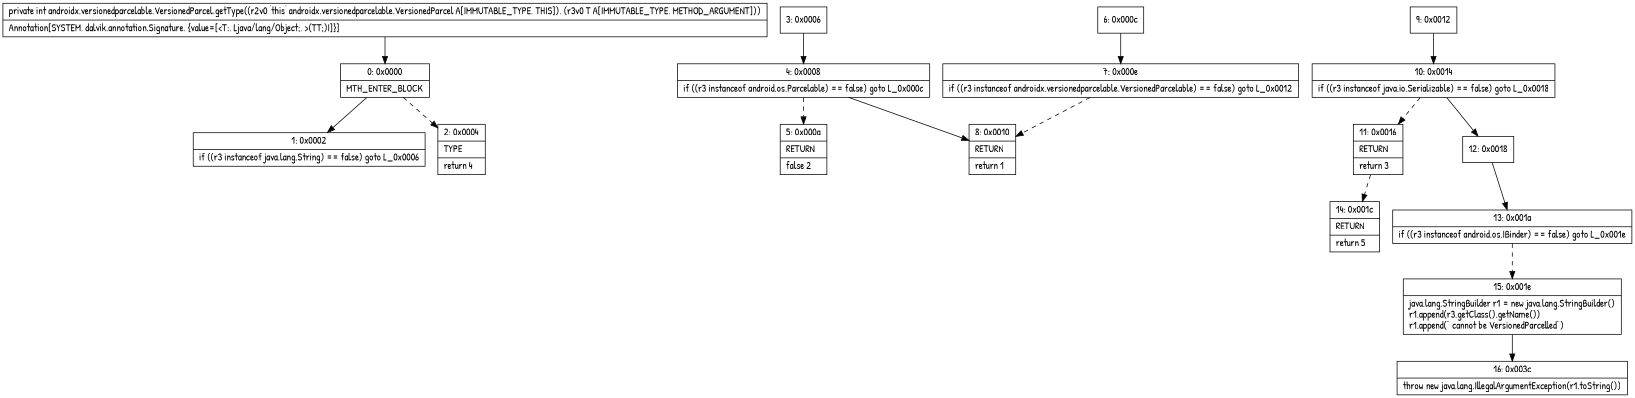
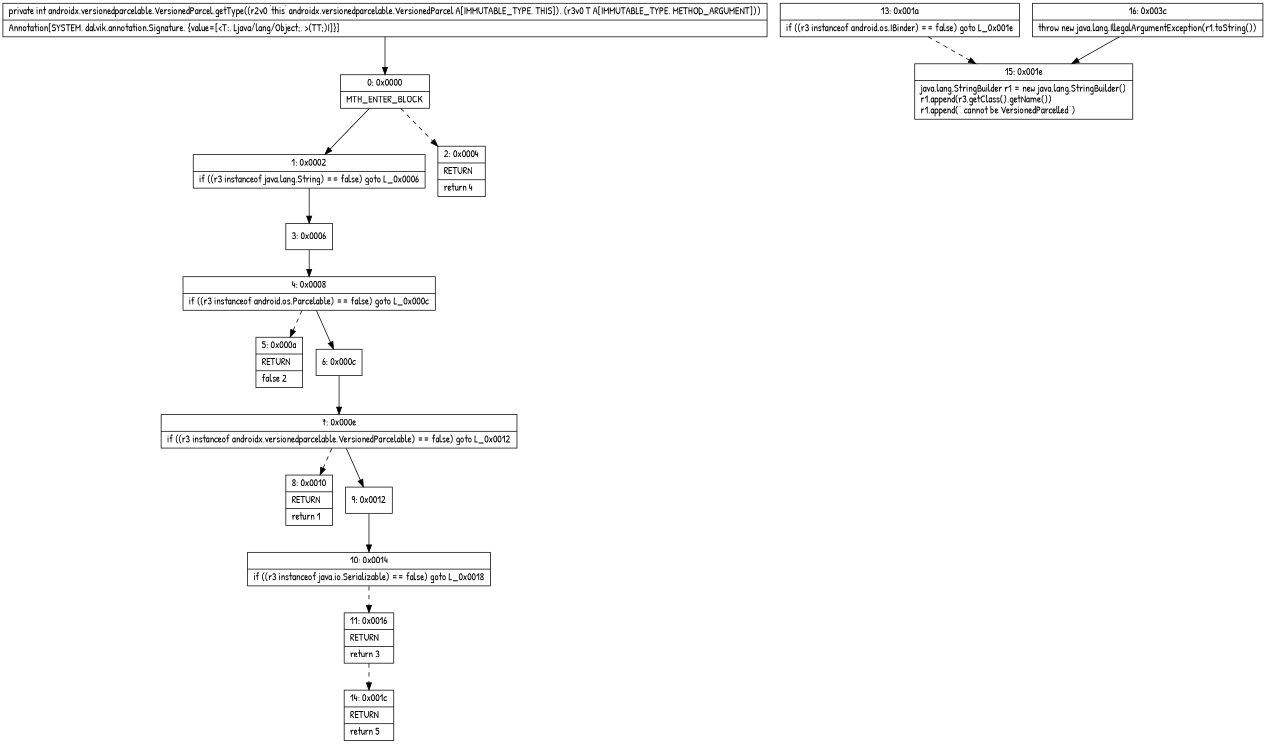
edge "4: 0x0008" -> "8: 0x0010": now "4: 0x0008" -> "6: 0x000c"
node "2: 0x0004": text "TYPE" -> "RETURN"
node "12: 0x0018": removed
edge "1: 0x0002" -> "3: 0x0006": added
edge "15: 0x001e" -> "16: 0x003c": reversed
edge "7: 0x000e" -> "9: 0x0012": added
